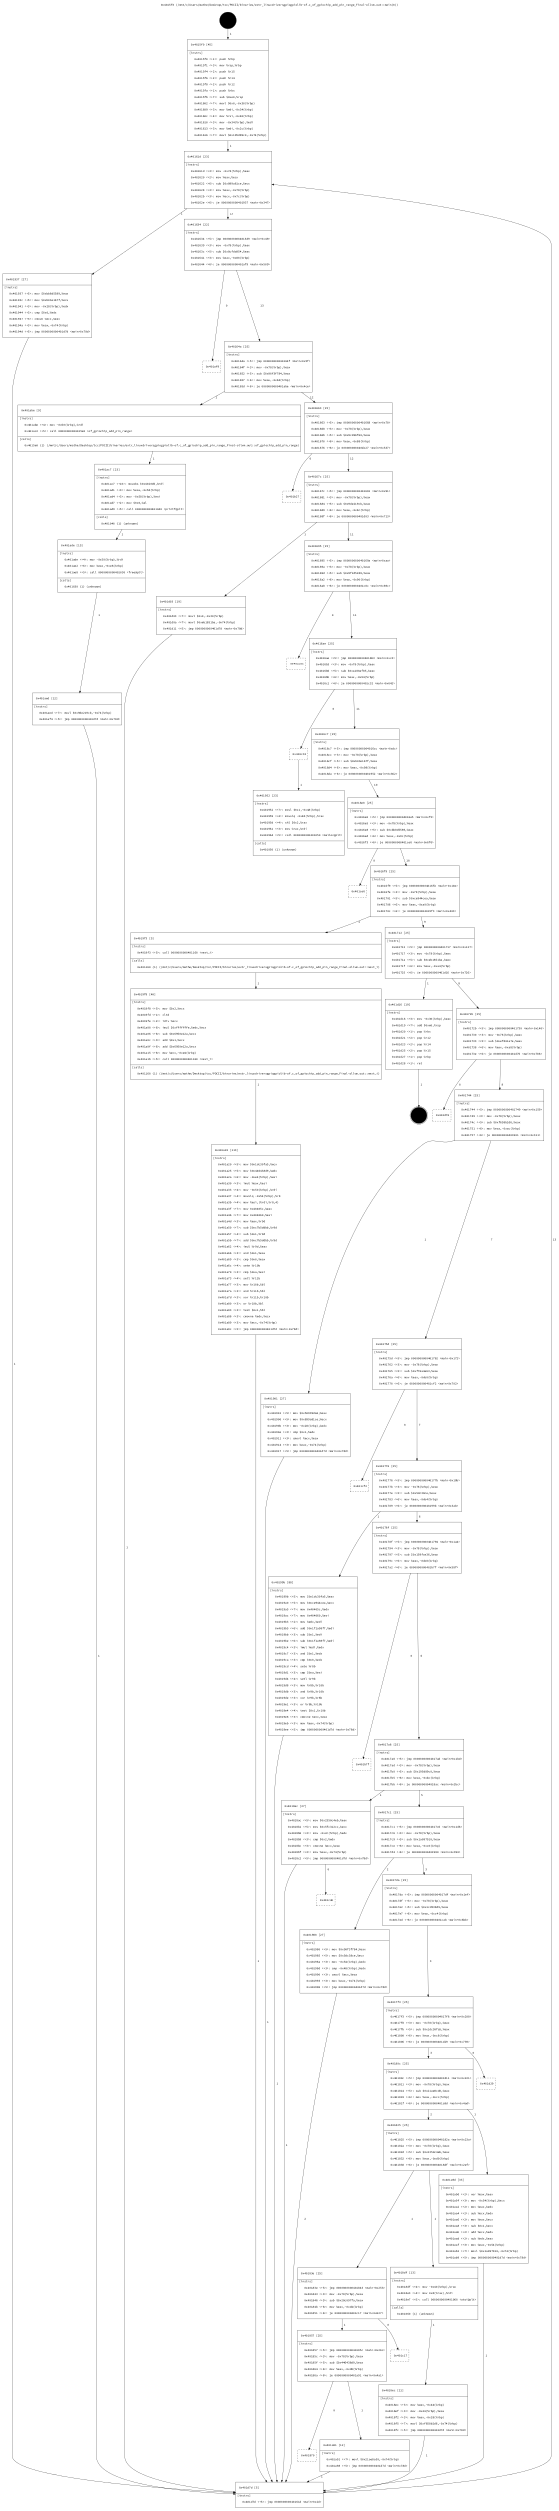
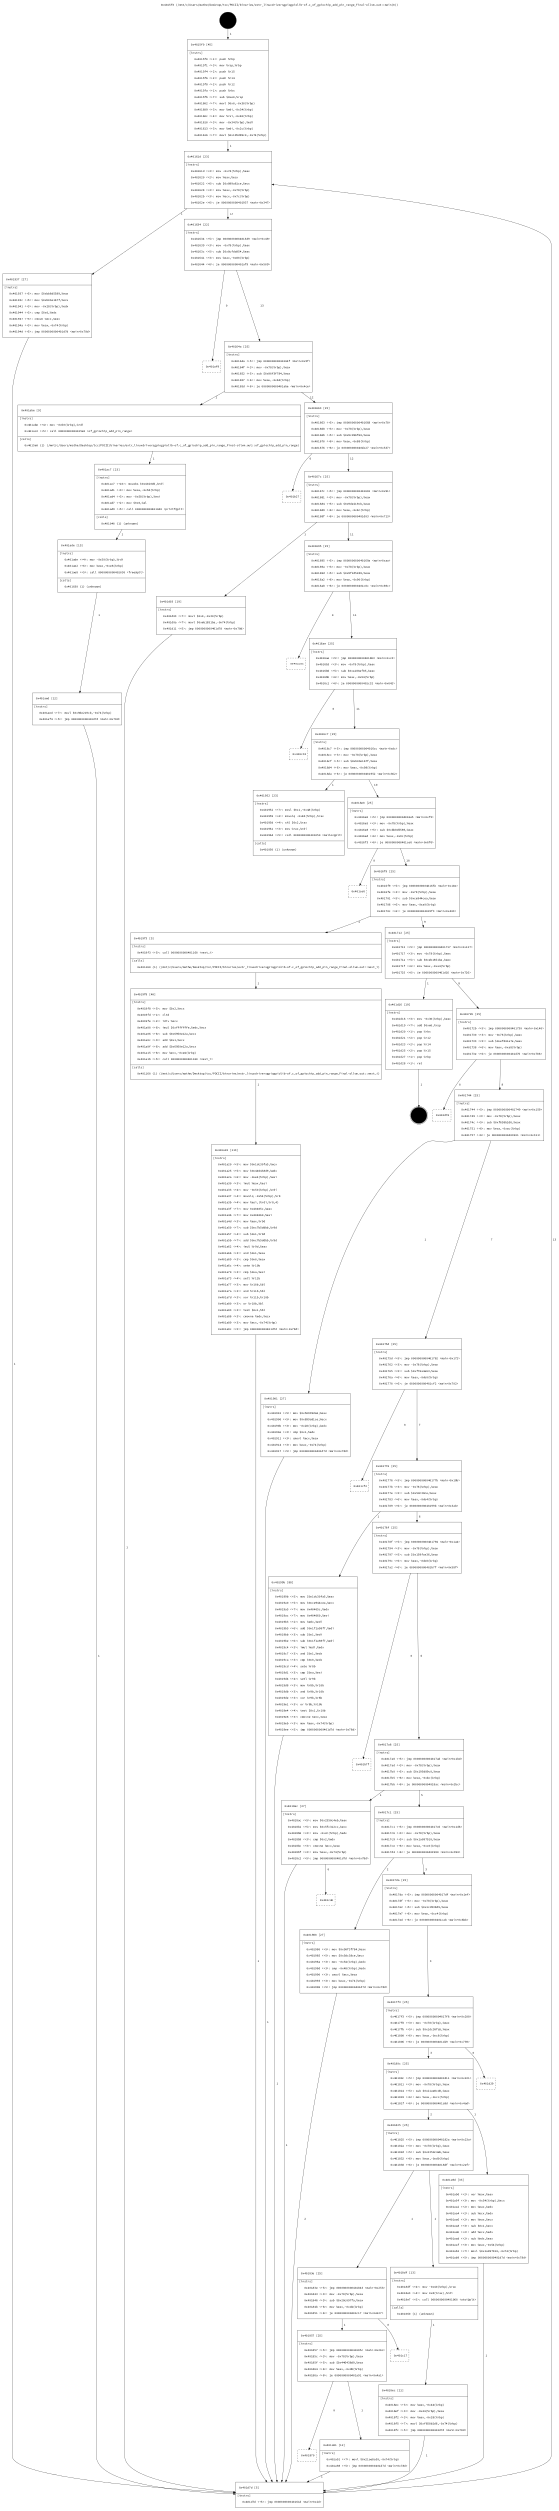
edge "0x401c32" -> "0x401952 [23]": now "0x4016c7 [25]" -> "0x401952 [23]"
